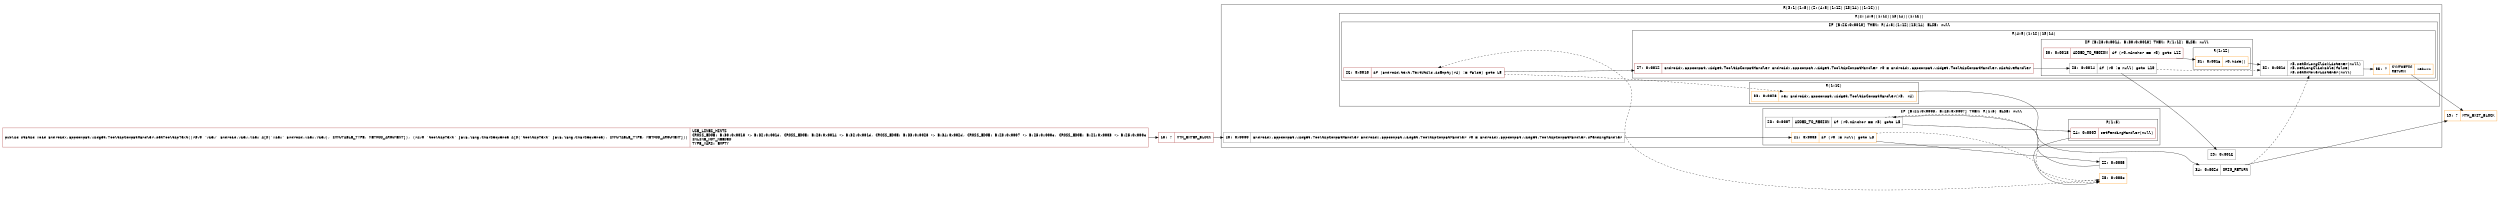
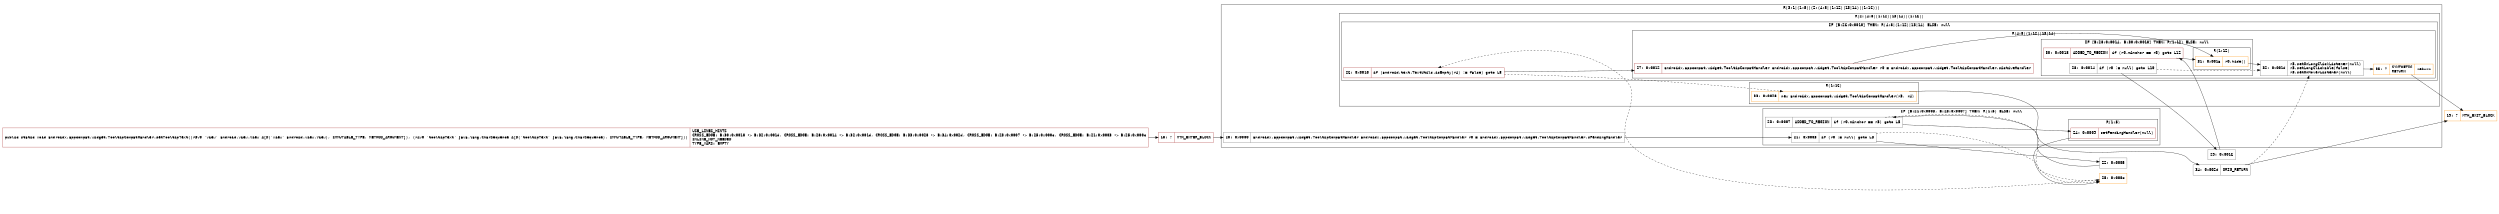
edge "27: 0x0012" -> "28: 0x0014": now "27: 0x0012" -> "31: 0x001a"
edge "29: 0x0016" -> "30: 0x0018": added
node "21: 0x0003": color darkorange -> gray40
